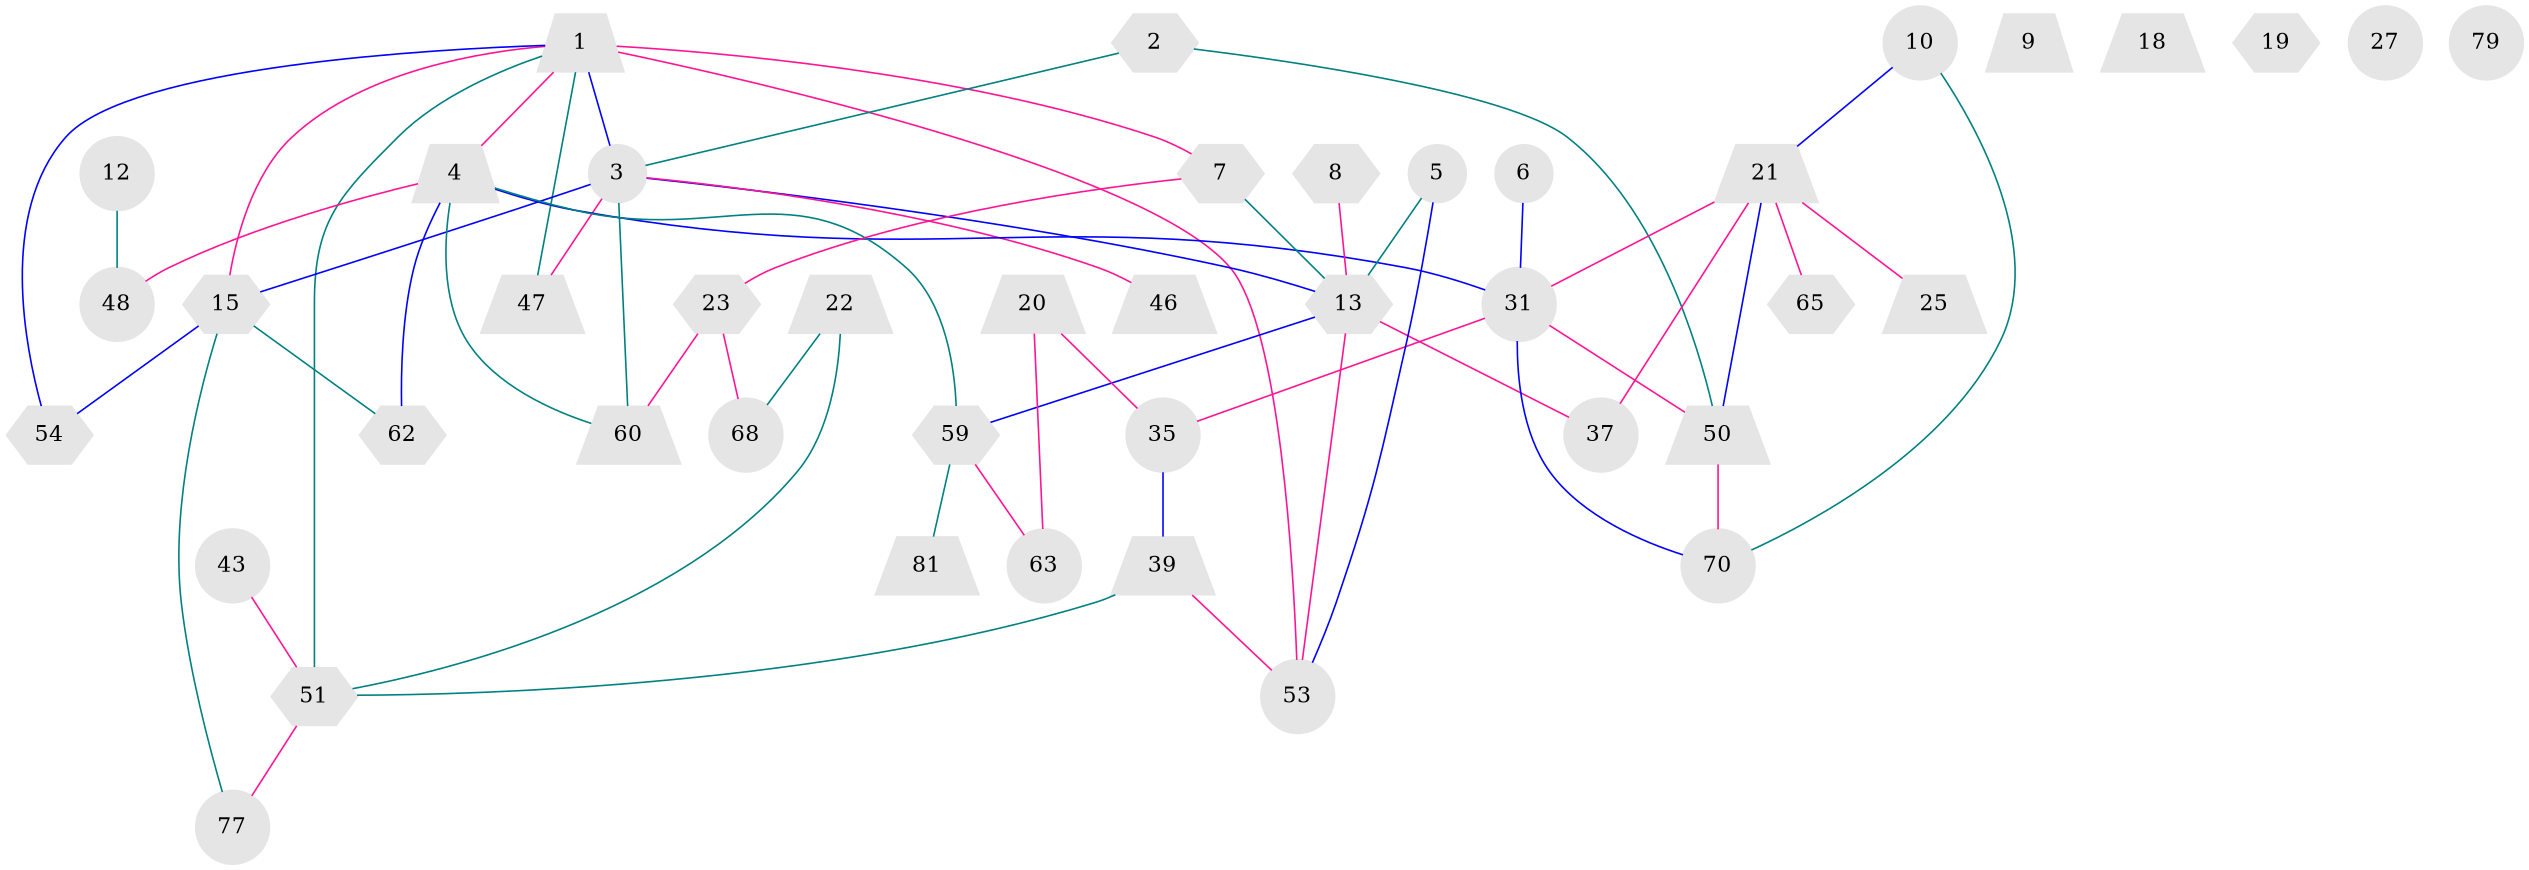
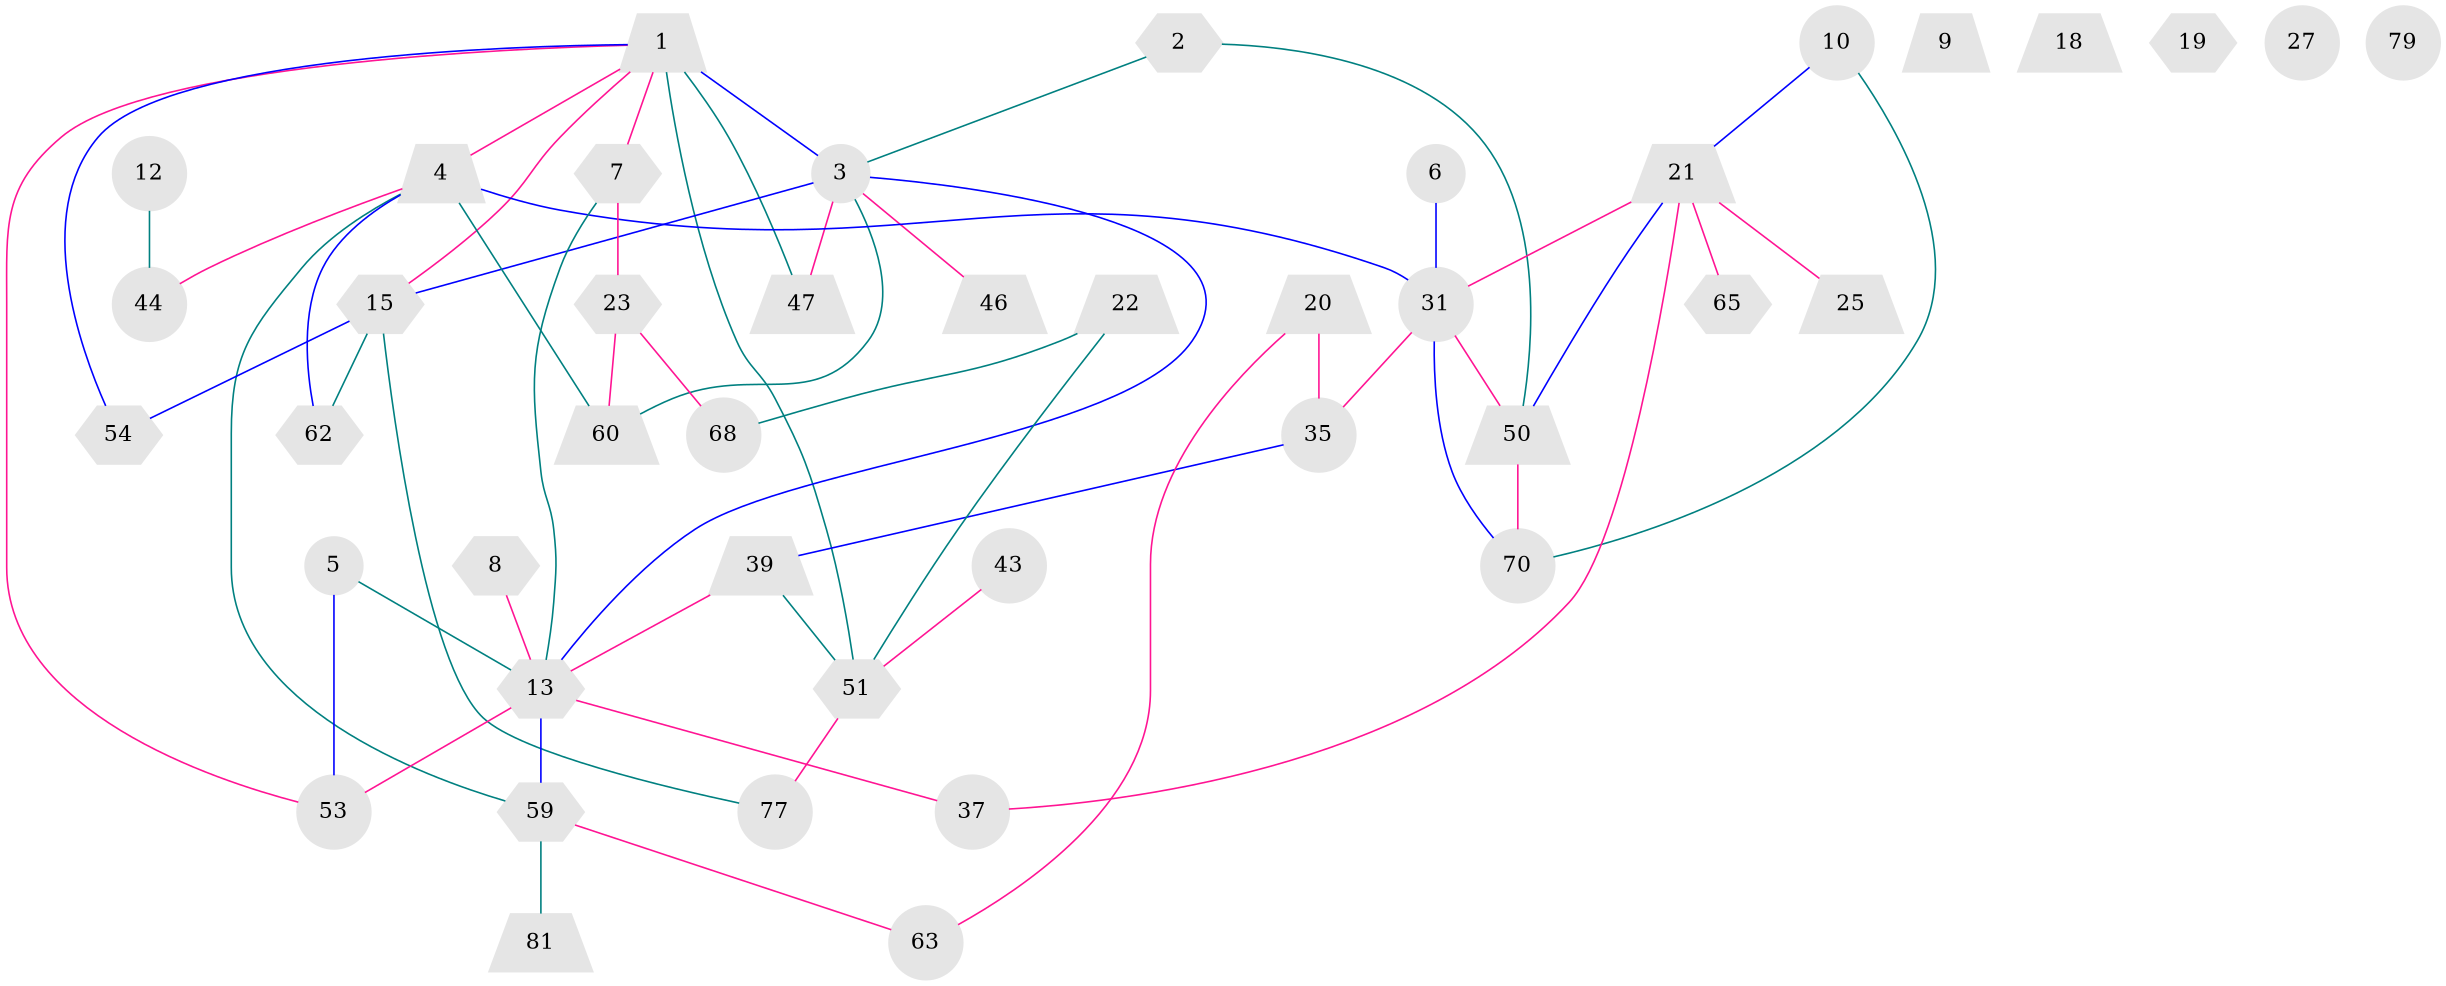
node "48": label "48" -> "44"
edge "39" -- "53": now "39" -- "13"
